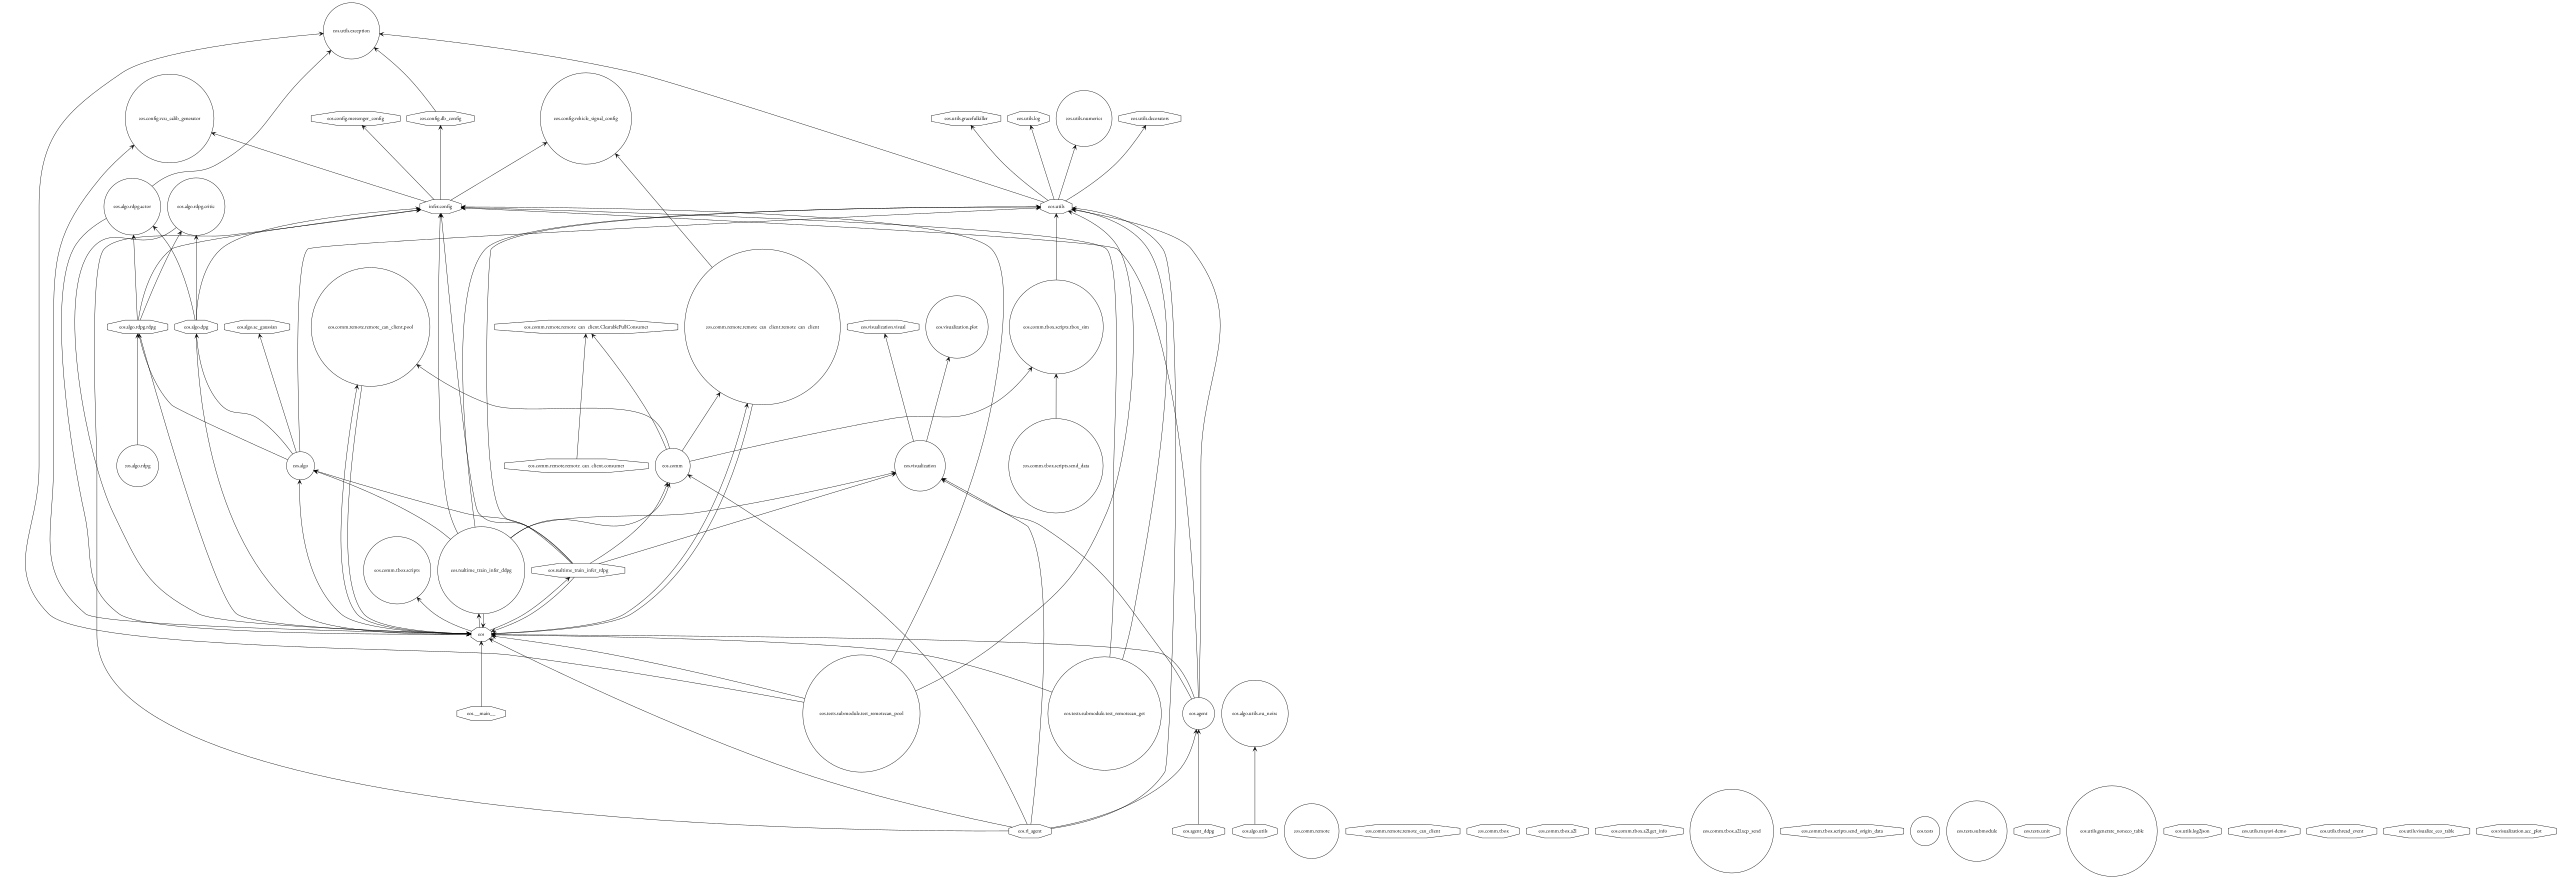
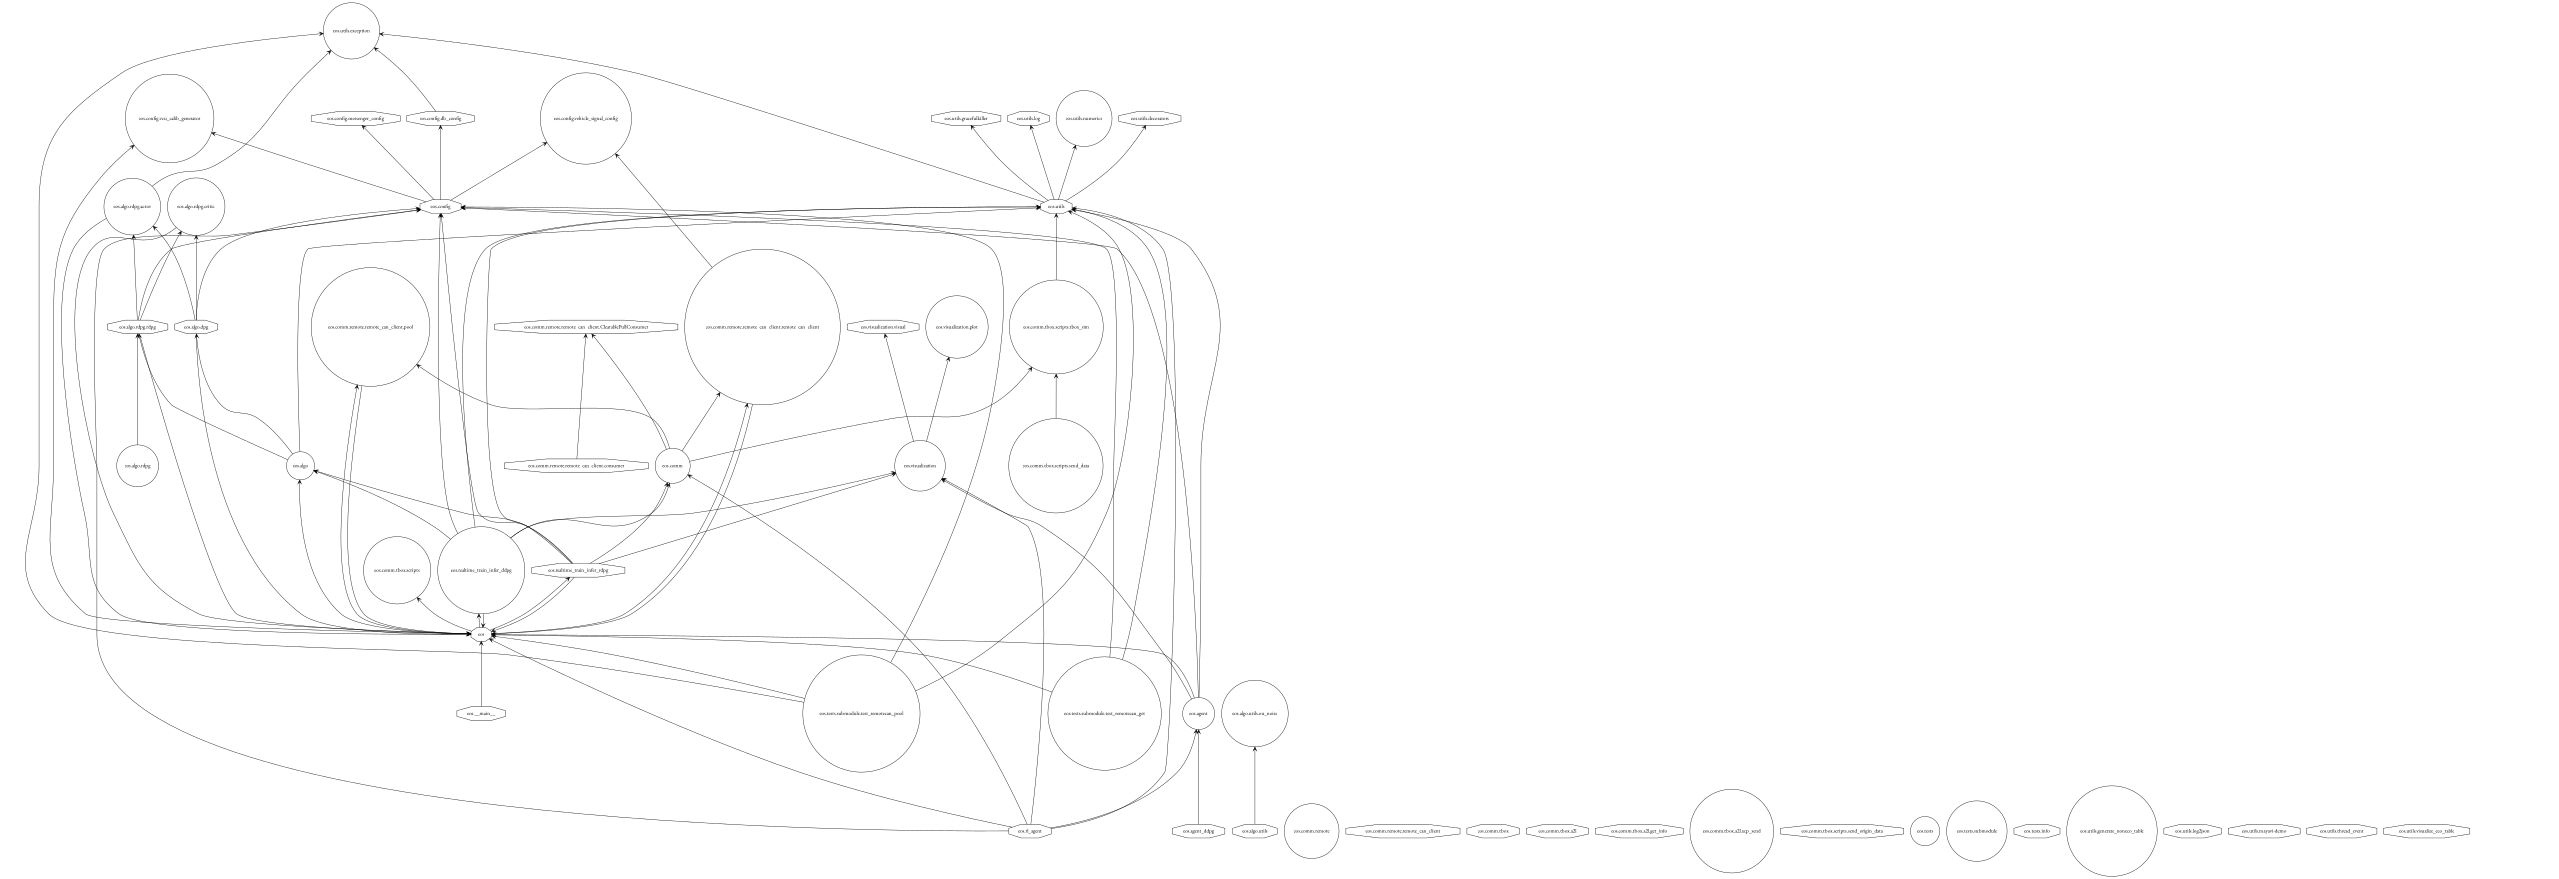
node "infer.config": label "infer.config" -> "eos.config"
node "eos.algo.ac_gaussian": removed
node "eos.tests.unit": label "eos.tests.unit" -> "eos.tests.info"
node "eos.visualization.acc_plot": removed
